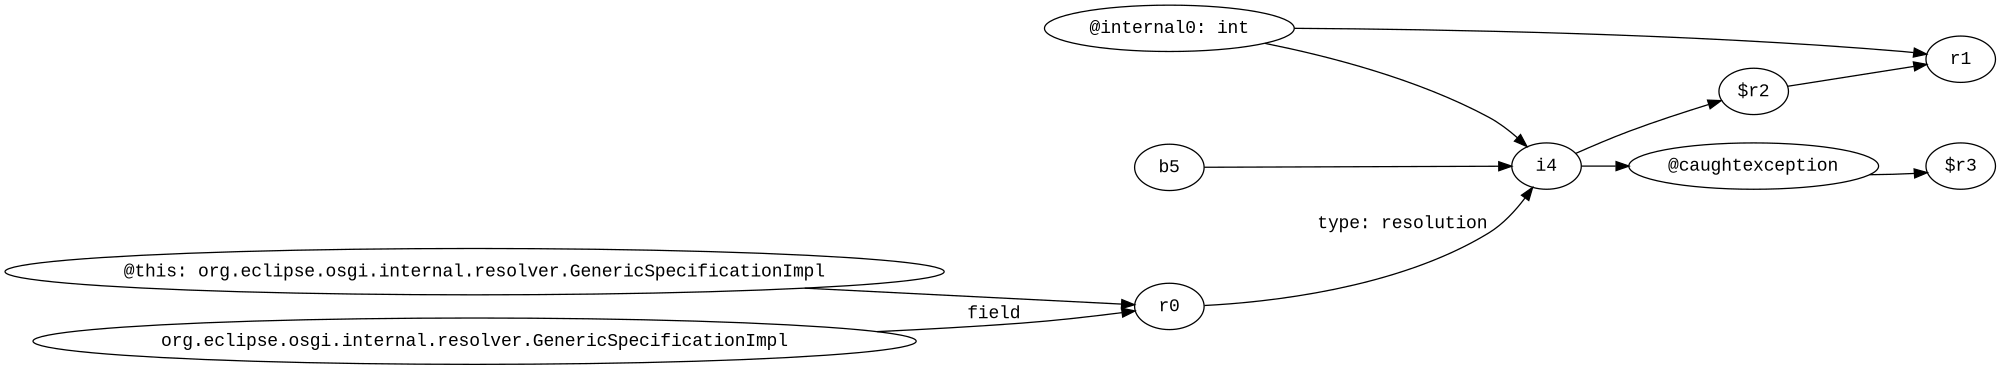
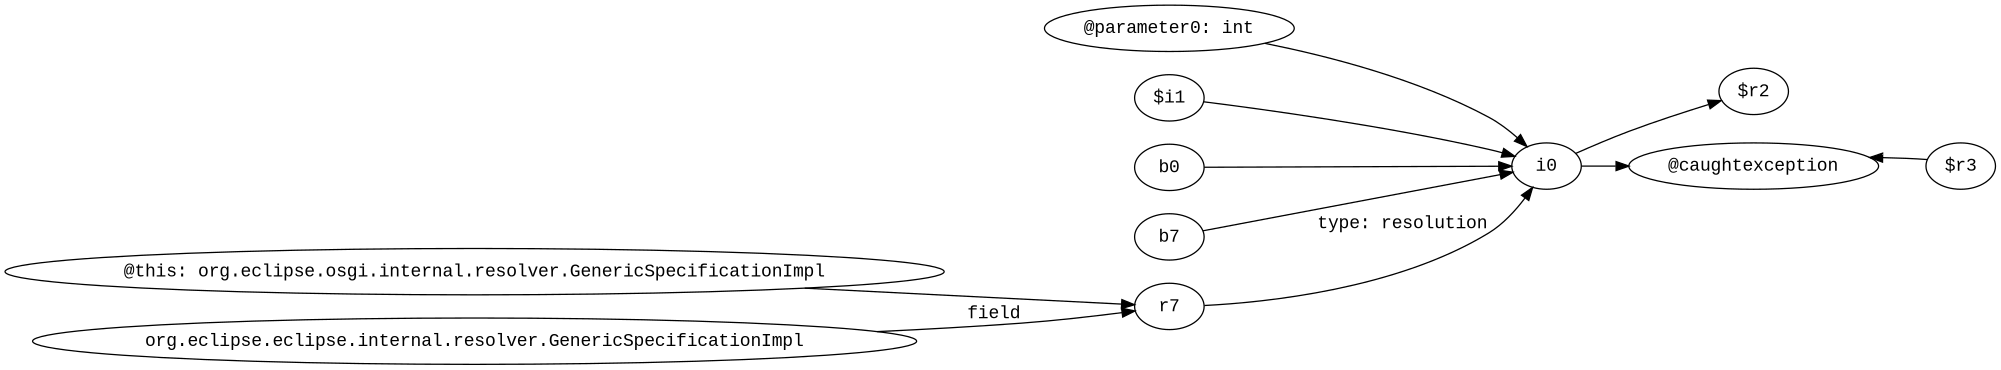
node "@internal0: int": label "@internal0: int" -> "@parameter0: int"
node "r1": removed
node "$i1": added
node "i4": label "i4" -> "i0"
node "b5": label "b5" -> "b0"
edge "@caughtexception" -> "$r3": reversed
node "b7": added
node "r0": label "r0" -> "r7"
node "org.eclipse.osgi.internal.resolver.GenericSpecificationImpl": label "org.eclipse.osgi.internal.resolver.GenericSpecificationImpl" -> "org.eclipse.eclipse.internal.resolver.GenericSpecificationImpl"
